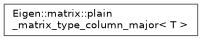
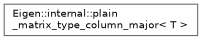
node "Eigen::matrix::plain _matrix_type_column_major< T >": label "Eigen::matrix::plain _matrix_type_column_major< T >" -> "Eigen::internal::plain _matrix_type_column_major< T >"
